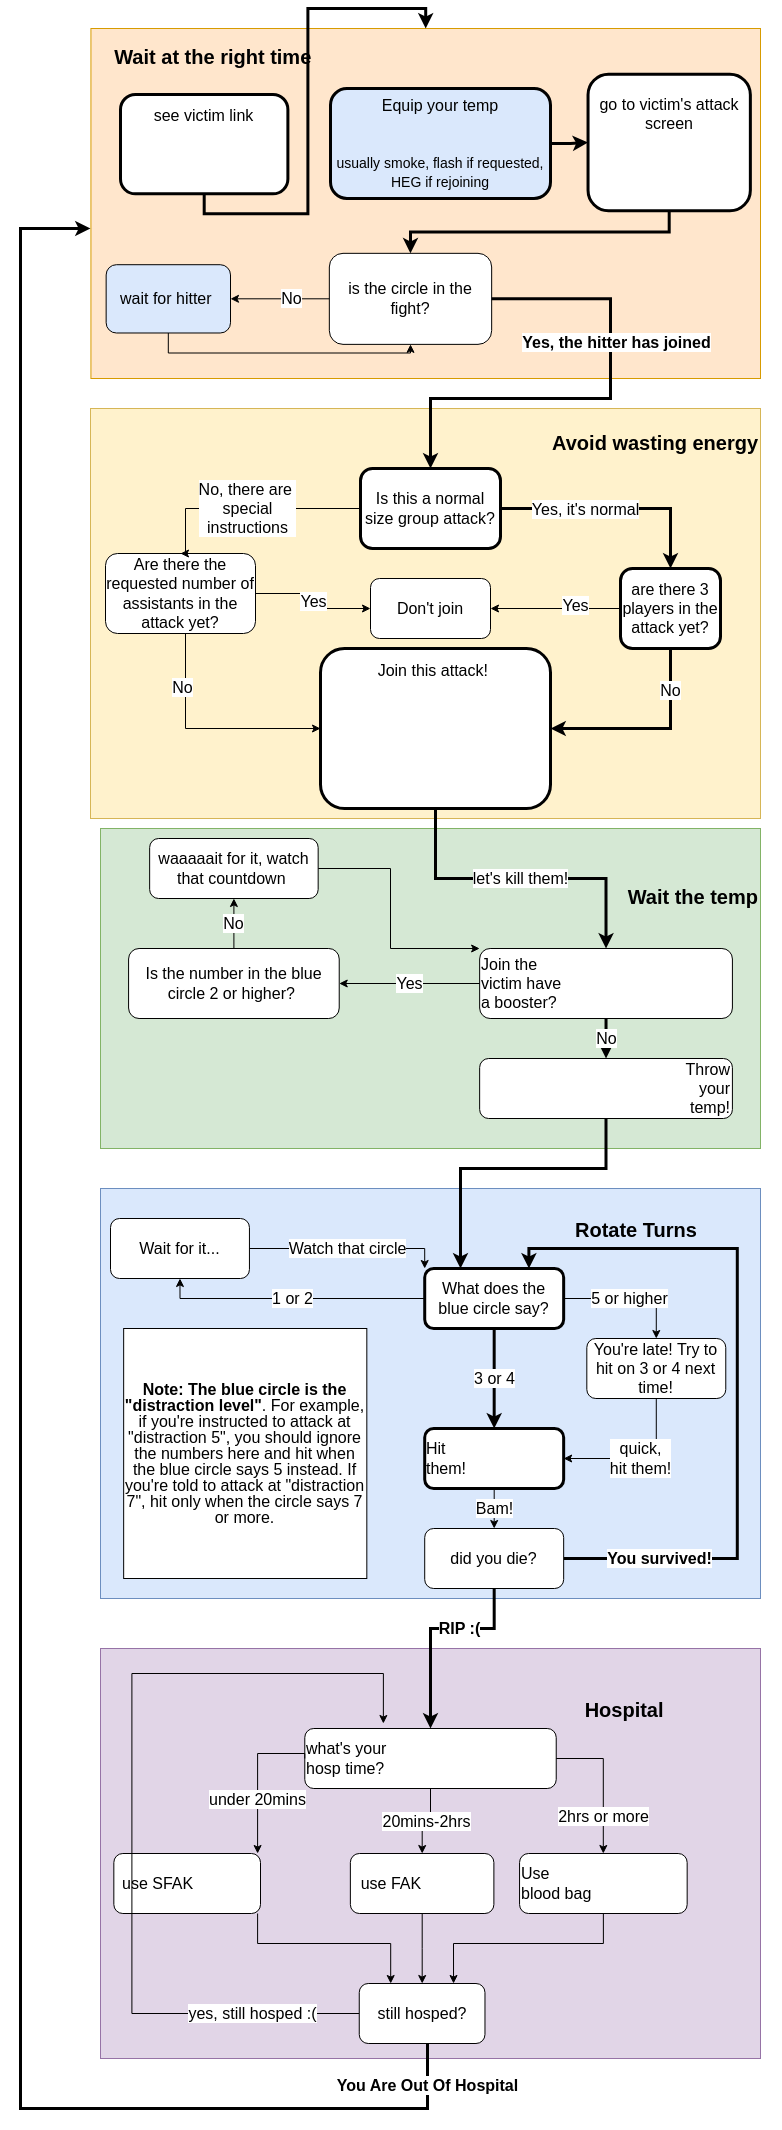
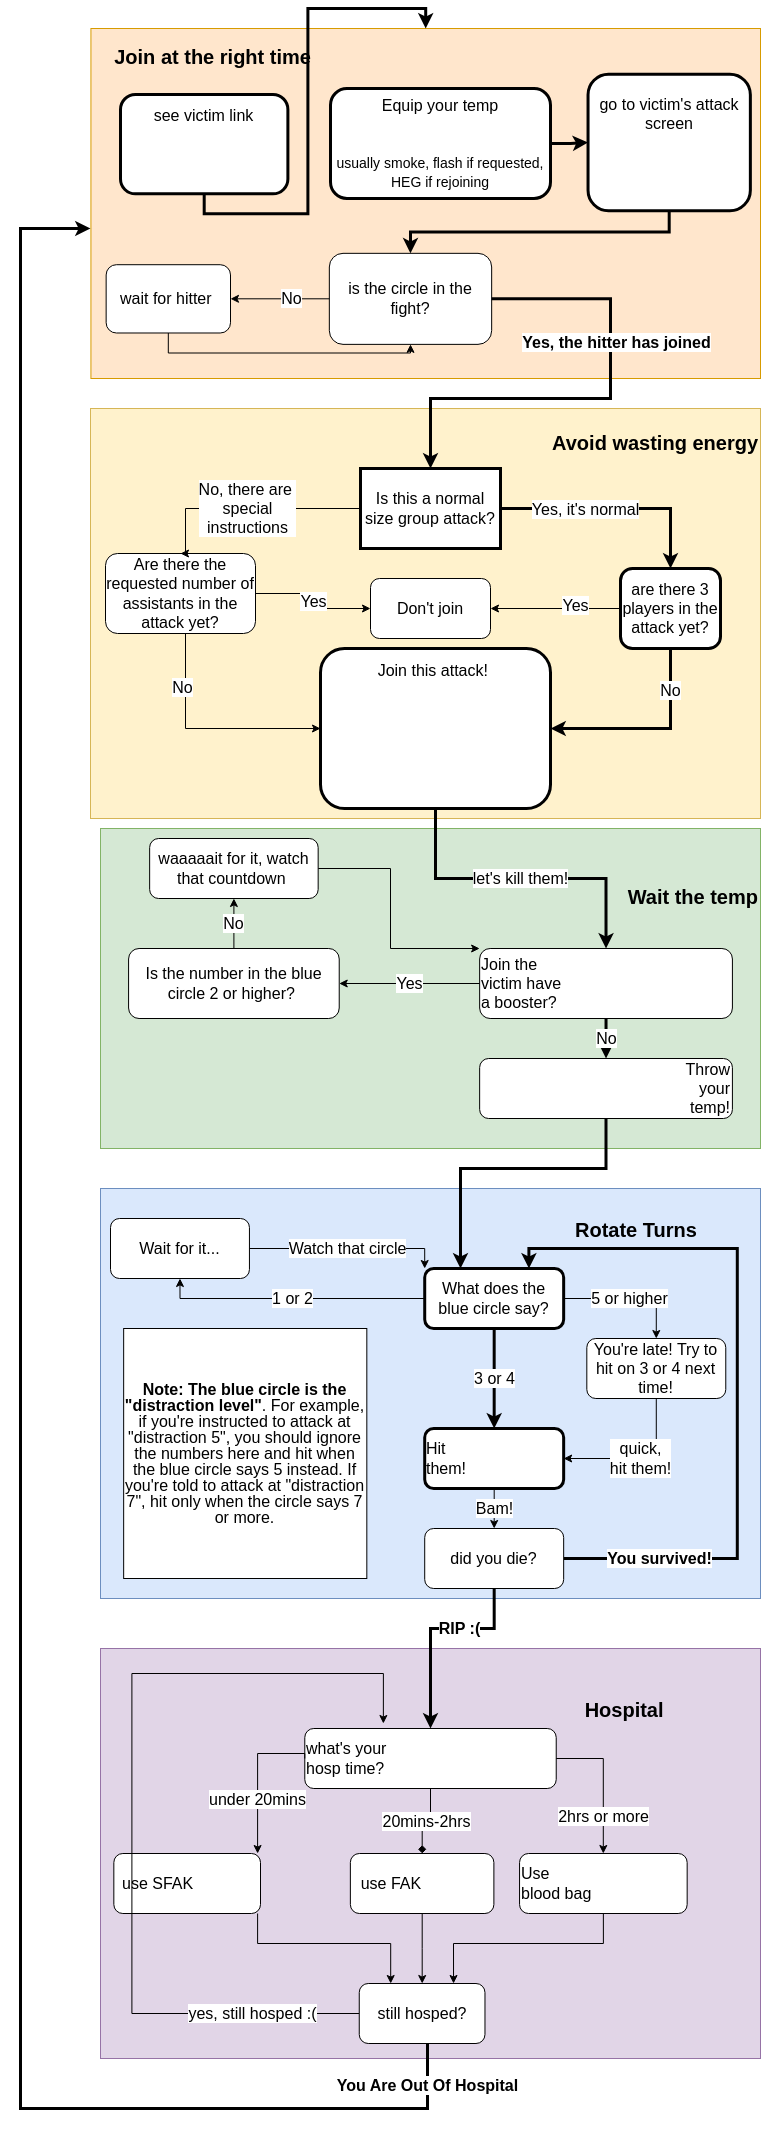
node "Equip your temp usually smoke, flash if requested, HEG if rejoining": fillcolor #dae8fc -> #ffffff
node "Wait at the right time": label "Wait at the right time" -> "Join at the right time"
node "wait for hitter": fillcolor #dae8fc -> #ffffff
node "Is this a normal size group attack?": shape rounded rectangle -> rectangle
edge "what's your hosp time?" -> "use FAK": arrowhead classic -> diamond
